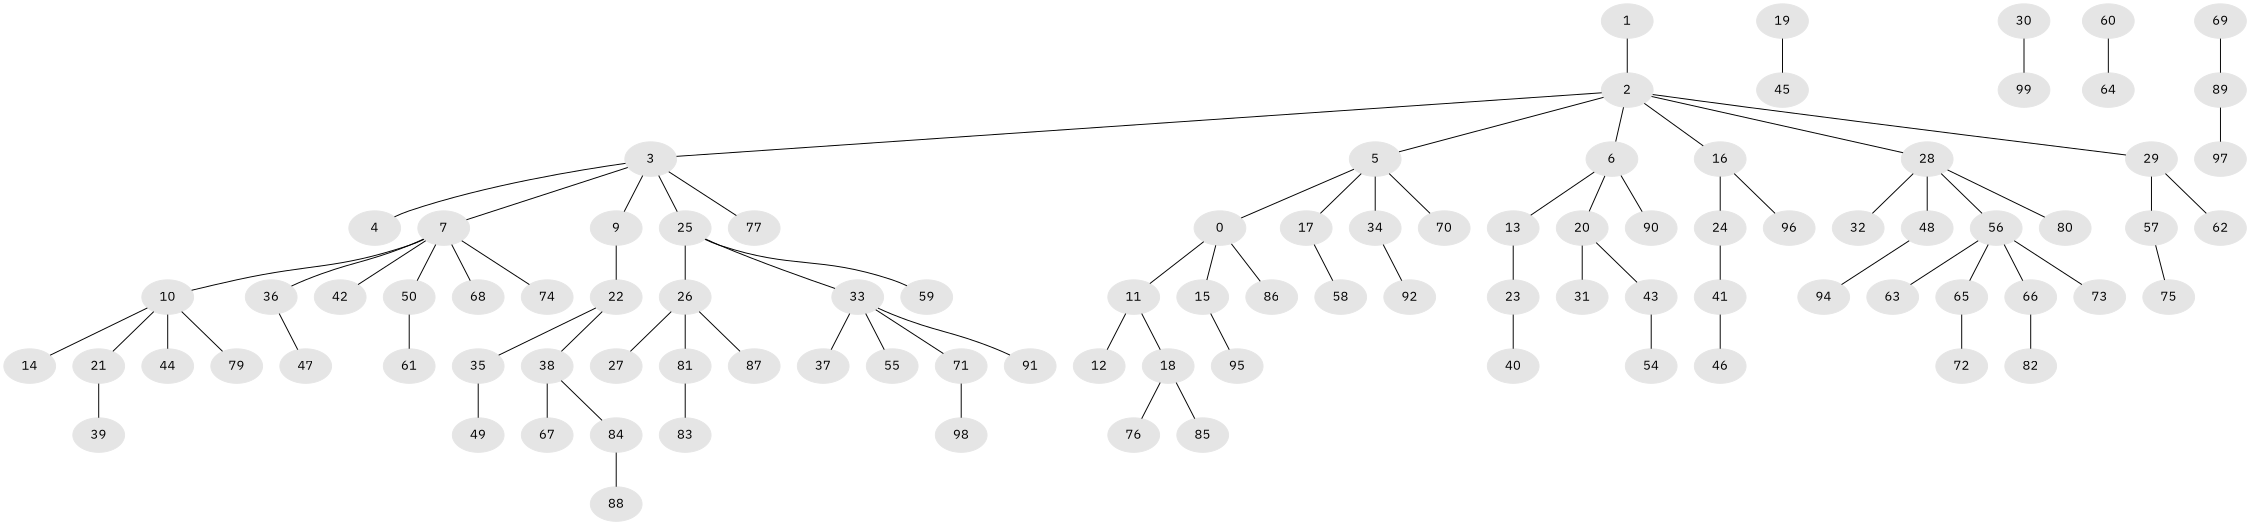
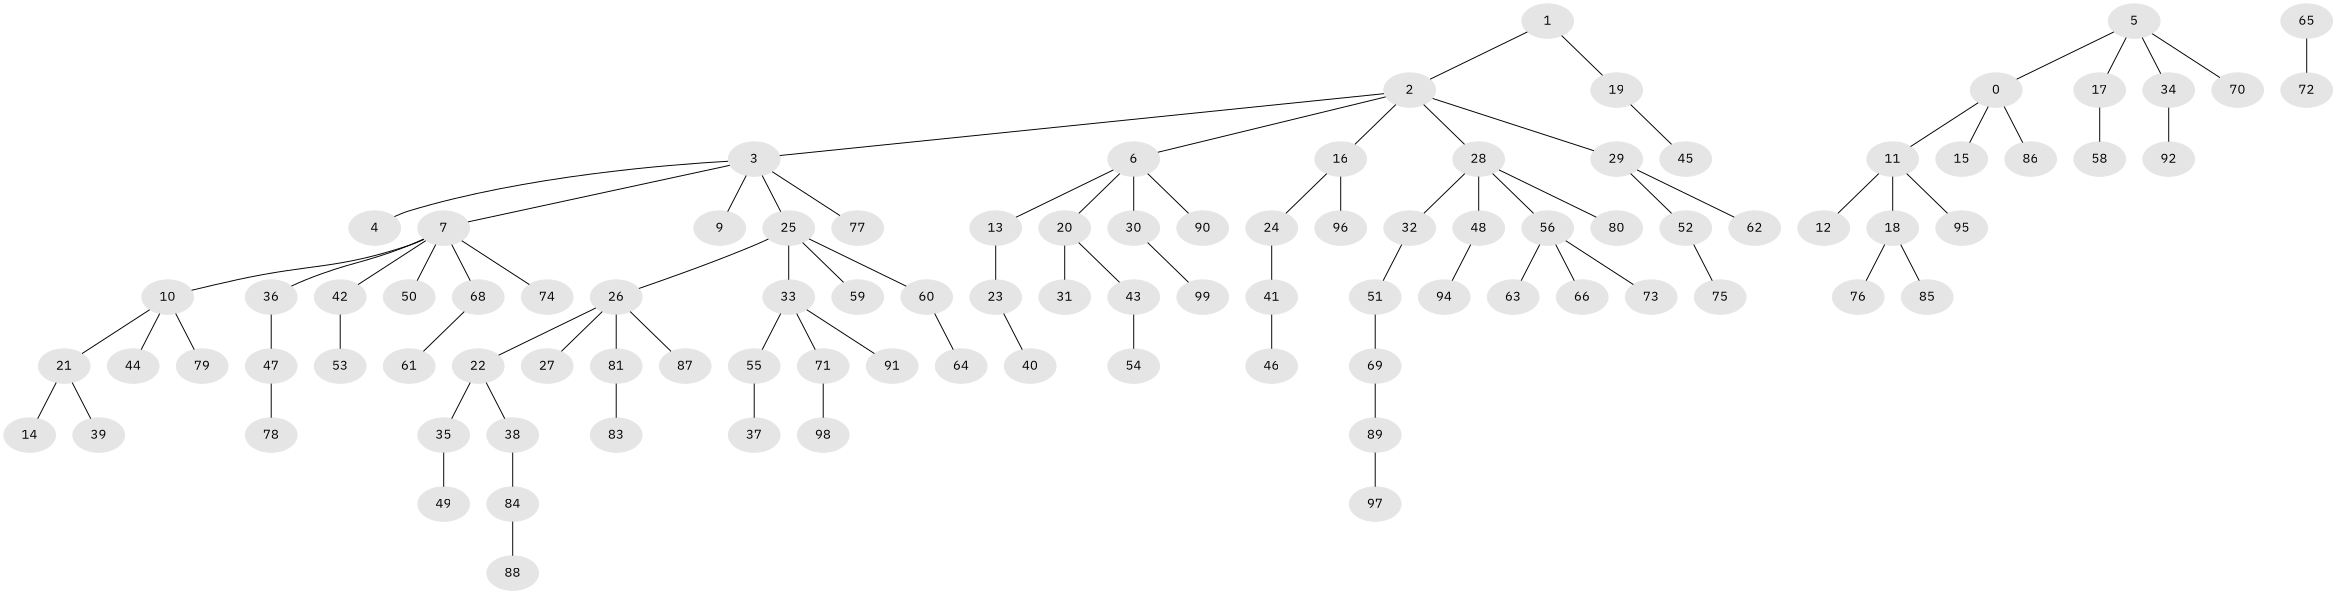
edge "1" -- "19": added
edge "2" -- "5": removed
edge "6" -- "30": added
node "57": label "57" -> "52"
edge "9" -- "22": now "26" -- "22"
edge "25" -- "60": added
edge "56" -- "65": removed
node "51": added
edge "10" -- "14": now "21" -- "14"
edge "50" -- "61": now "68" -- "61"
edge "33" -- "37": now "55" -- "37"
edge "15" -- "95": now "11" -- "95"
node "53": added
node "82": removed
node "78": added
node "67": removed
